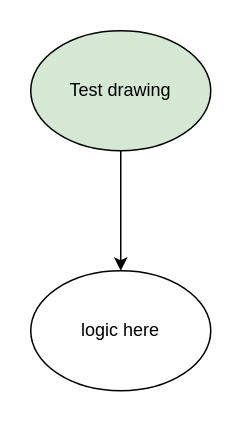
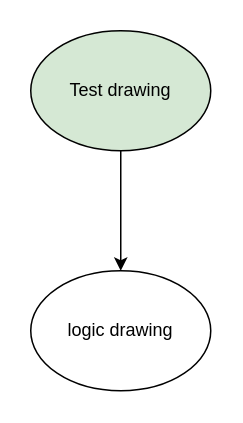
node "logic here": label "logic here" -> "logic drawing"
